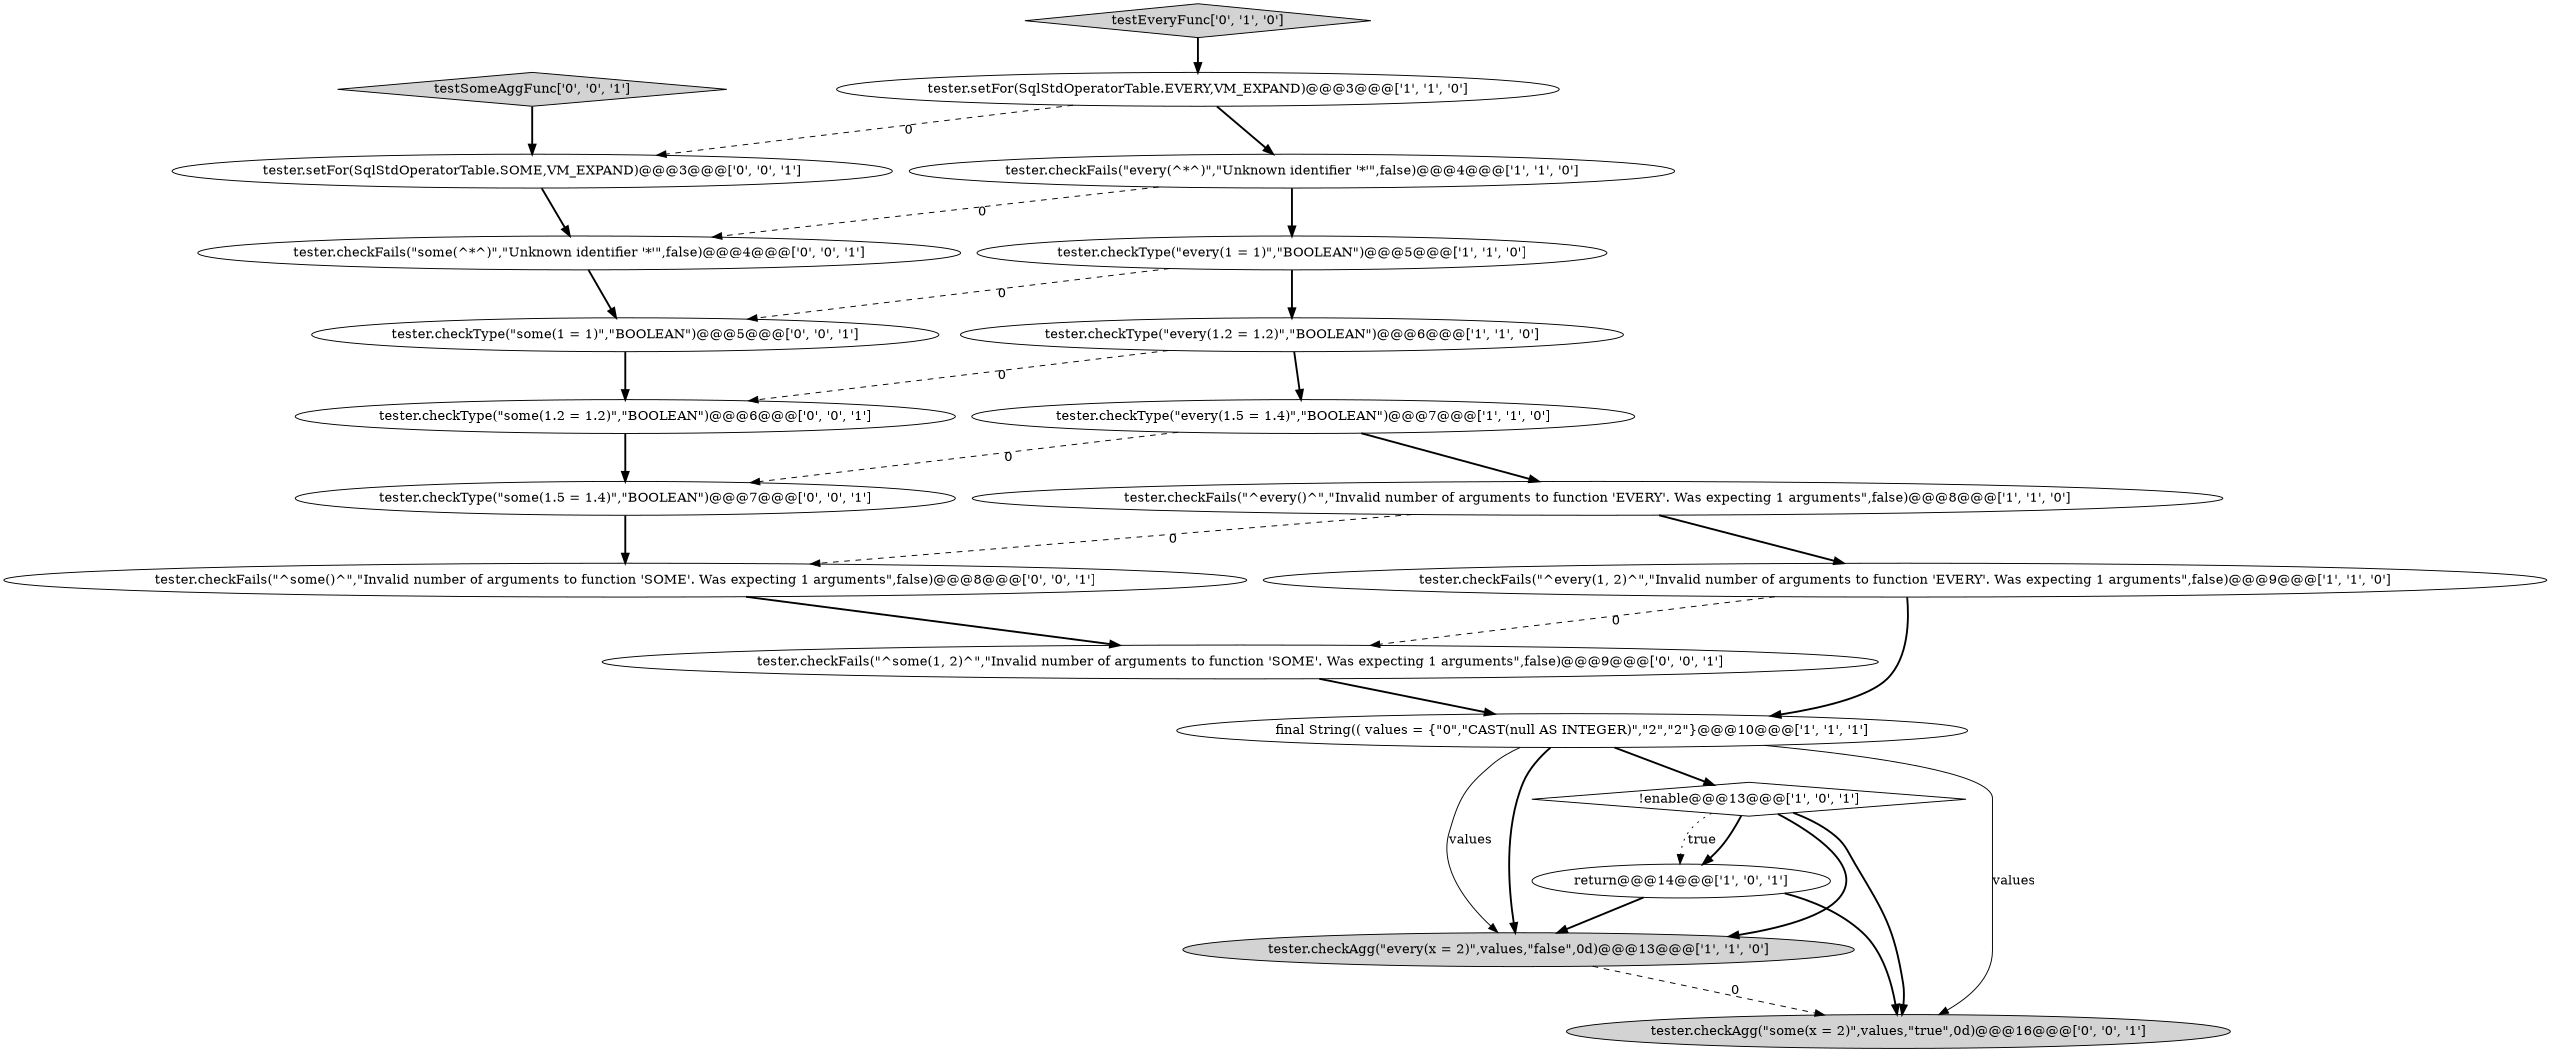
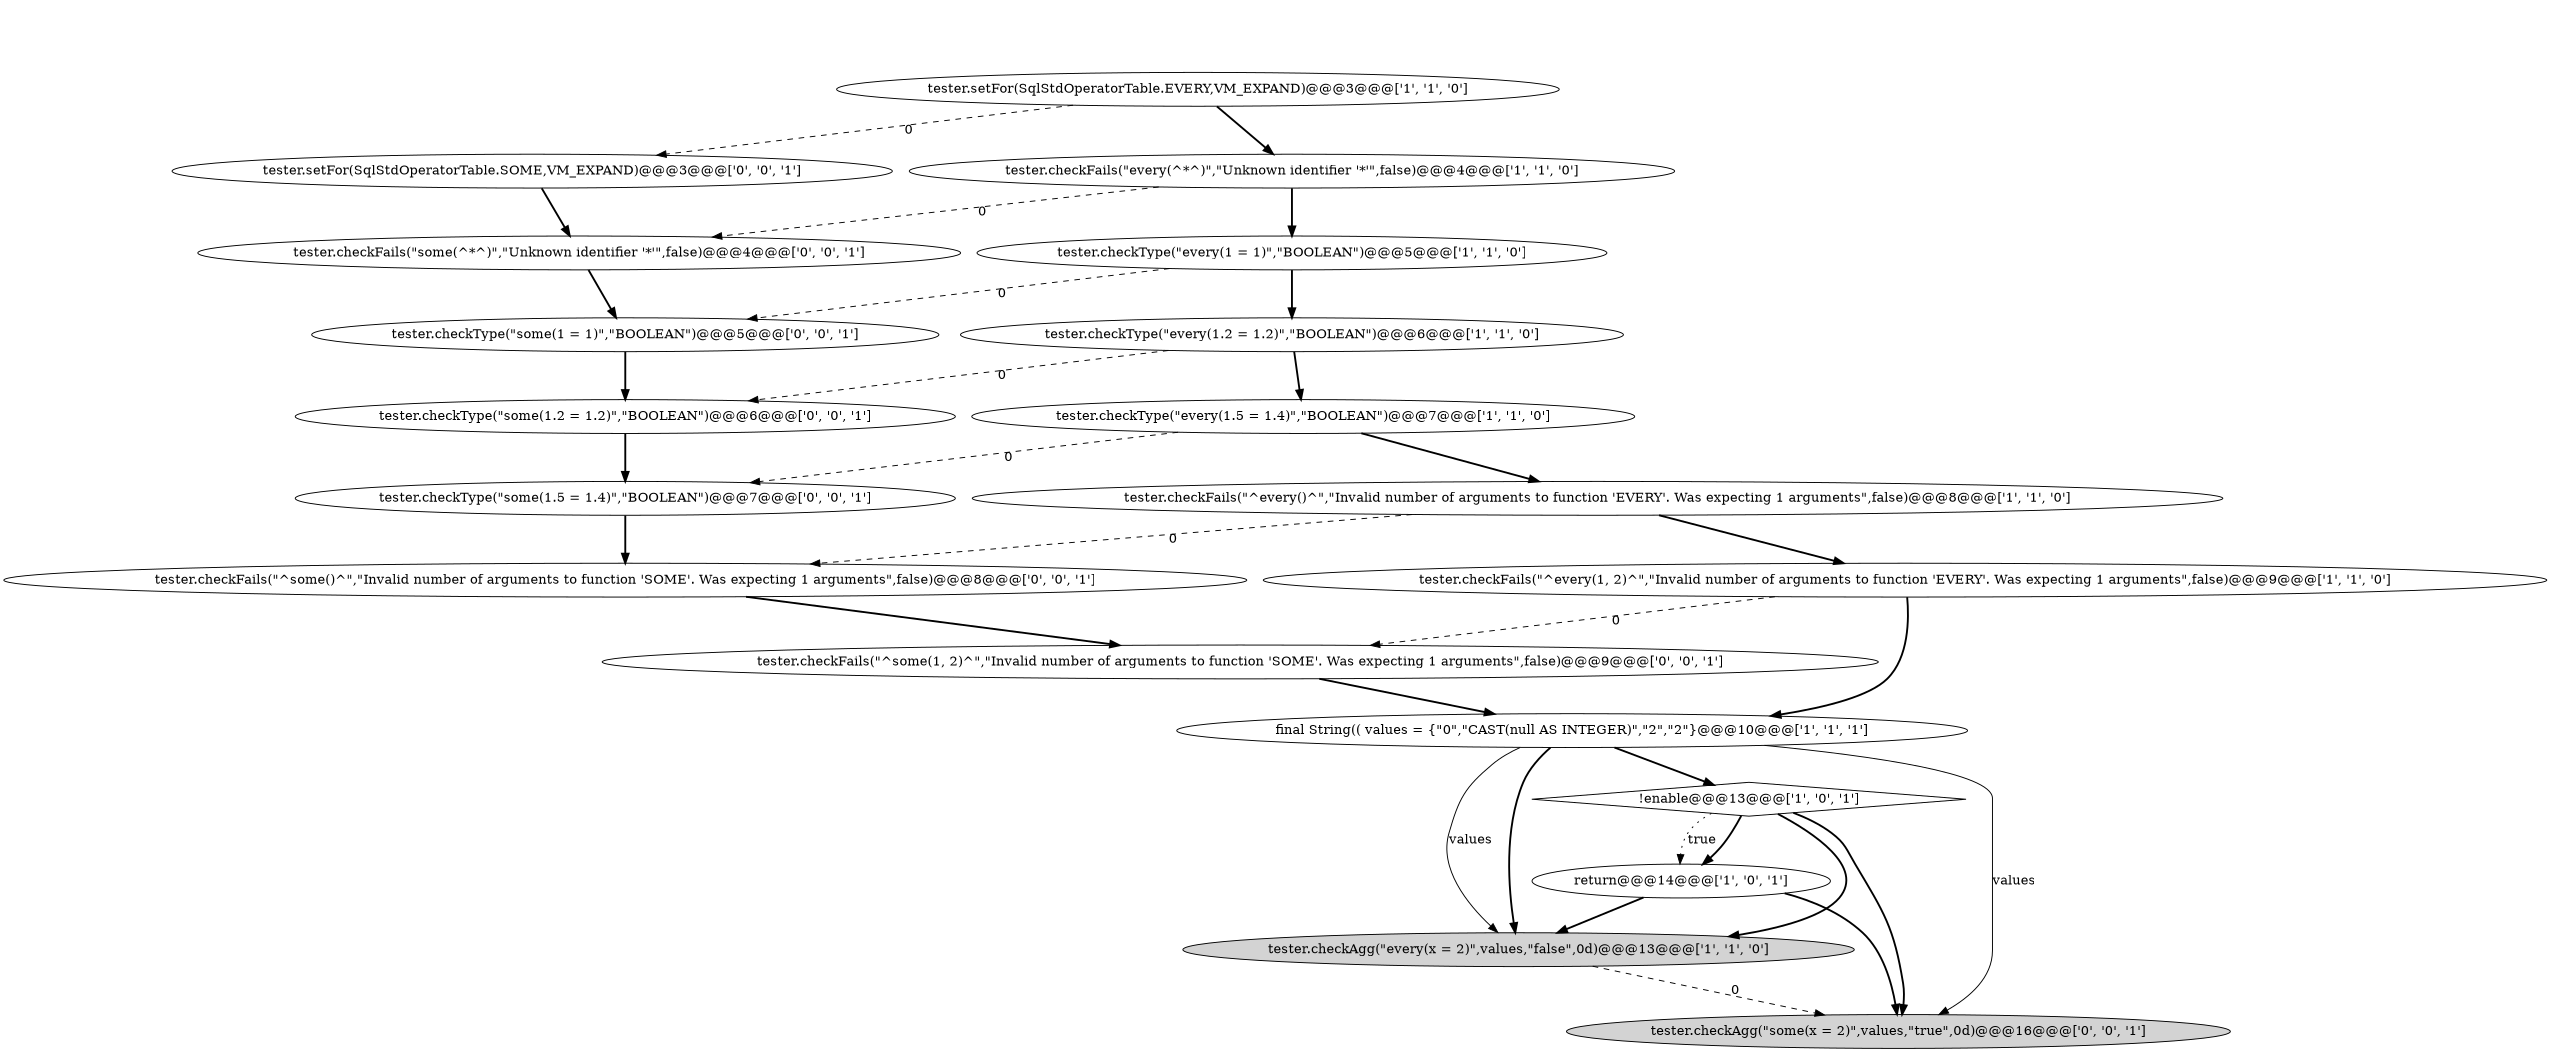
node "testEveryFunc['0', '1', '0']": removed
node "testSomeAggFunc['0', '0', '1']": removed
